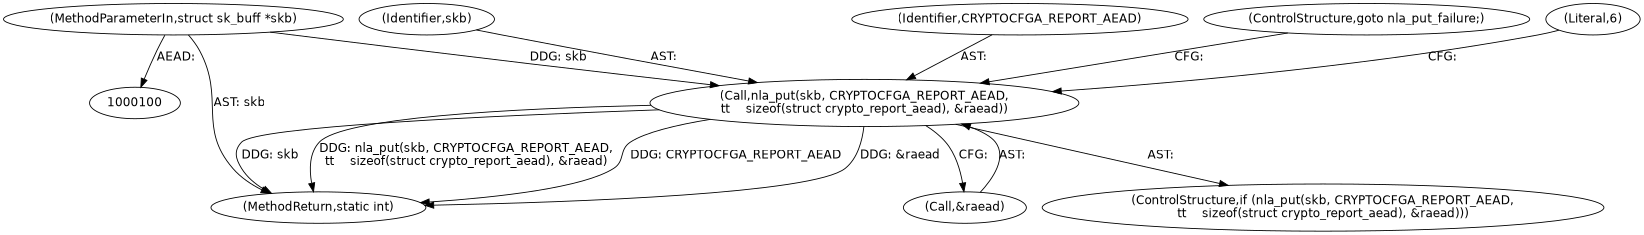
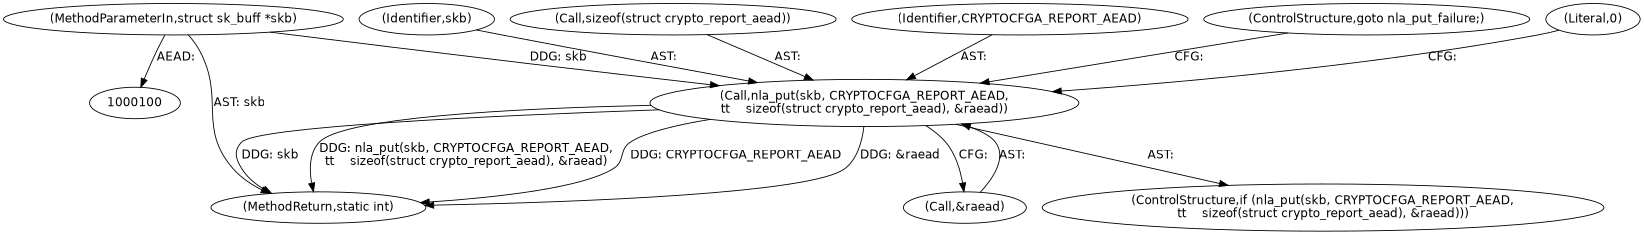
node "(Call,sizeof(struct crypto_report_aead))": added
node "(Literal,6)": label "(Literal,6)" -> "(Literal,0)"
